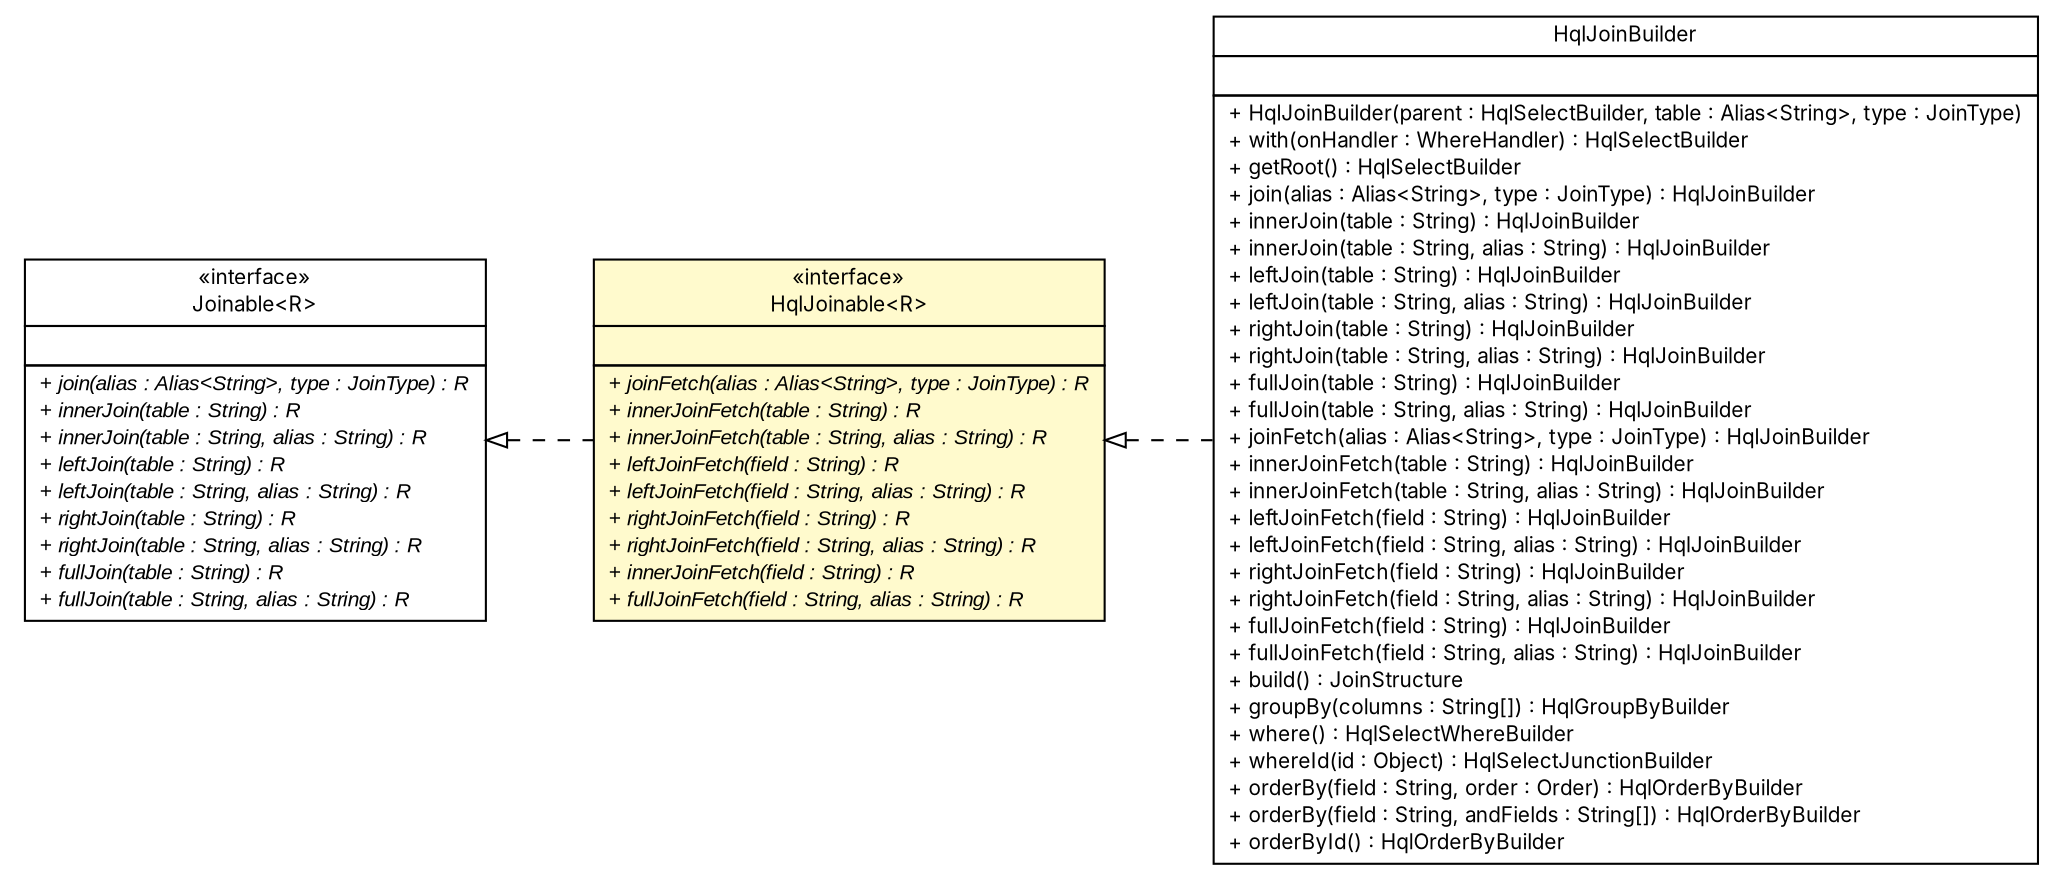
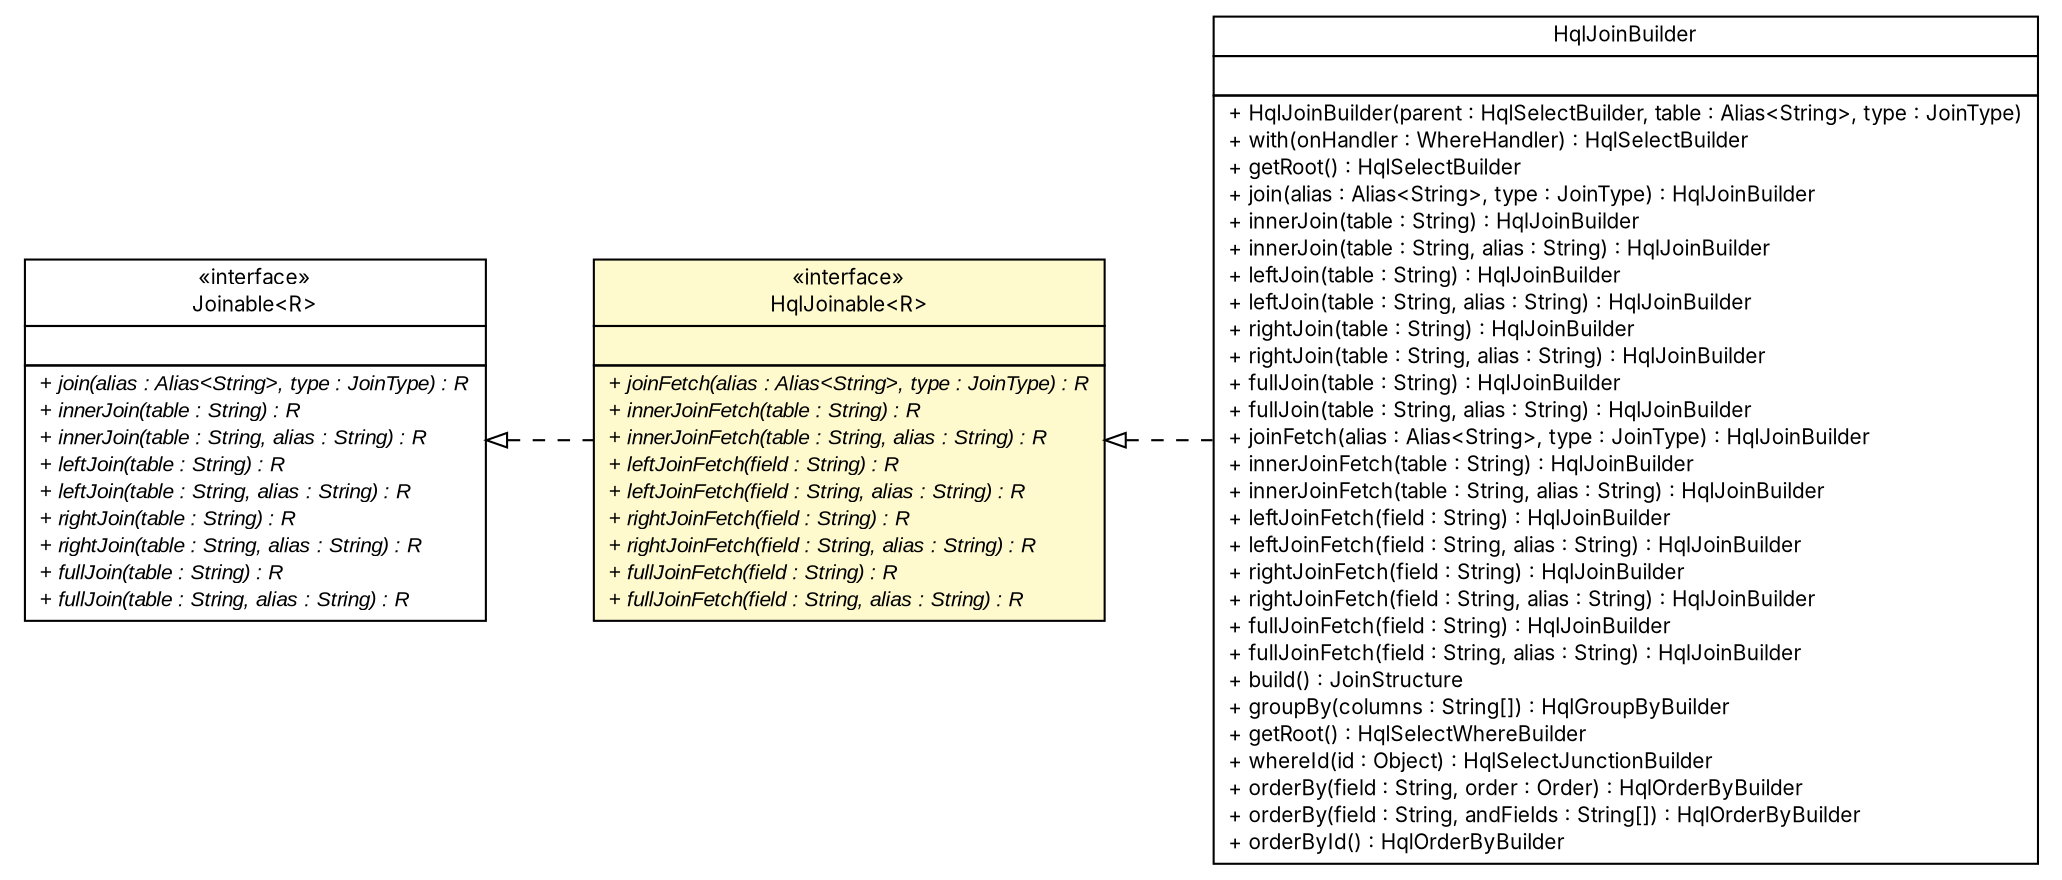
node "HqlJoinable<R>": text "+ innerJoinFetch(field : String) : R" -> "+ fullJoinFetch(field : String) : R"
node "HqlJoinBuilder": text "+ where() : HqlSelectWhereBuilder" -> "+ getRoot() : HqlSelectWhereBuilder"
